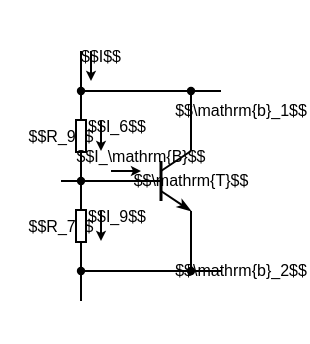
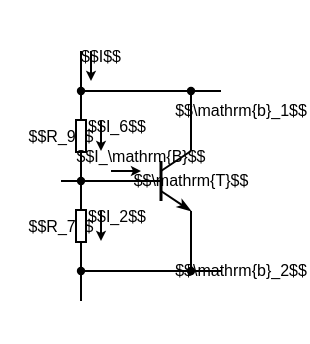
node "$$I_9$$": label "$$I_9$$" -> "$$I_2$$"
